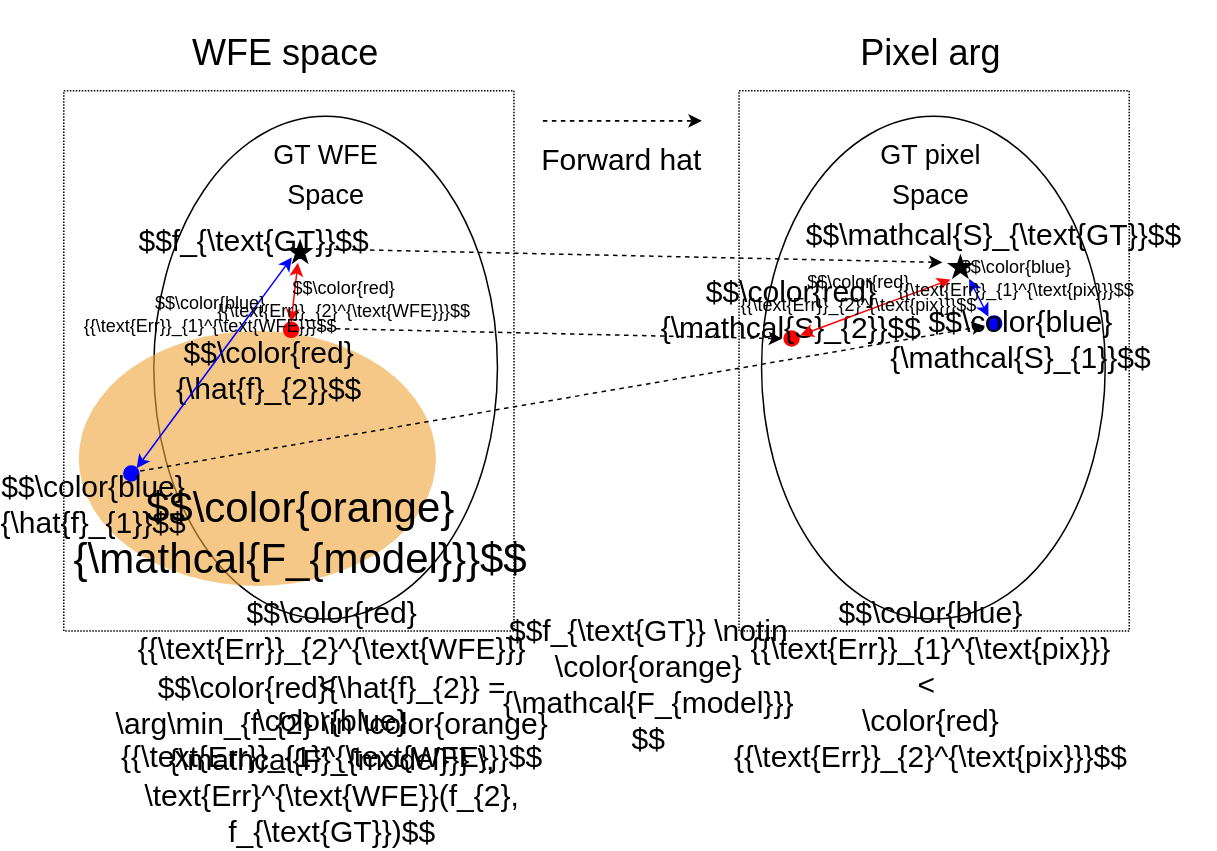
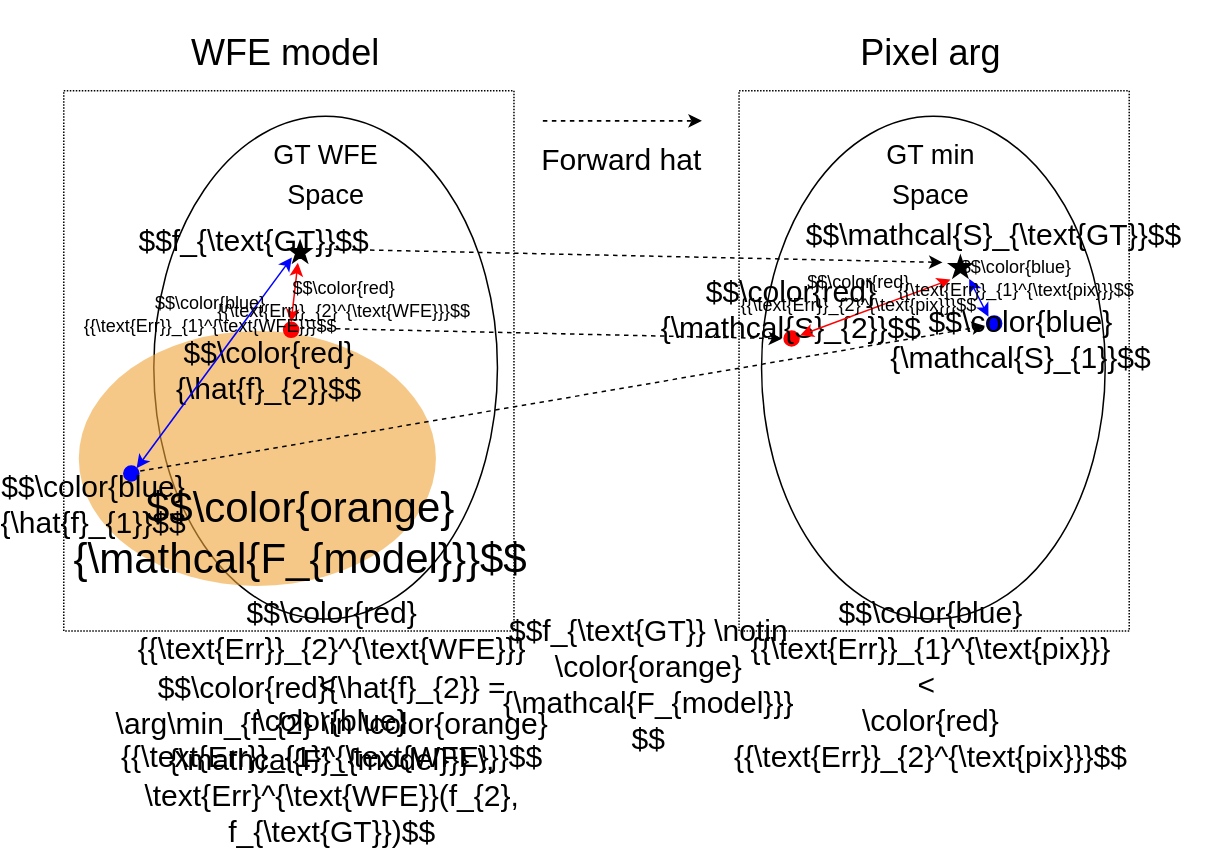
node "WFE space": label "WFE space" -> "WFE model"
node "GT pixel Space": label "GT pixel Space" -> "GT min Space"
